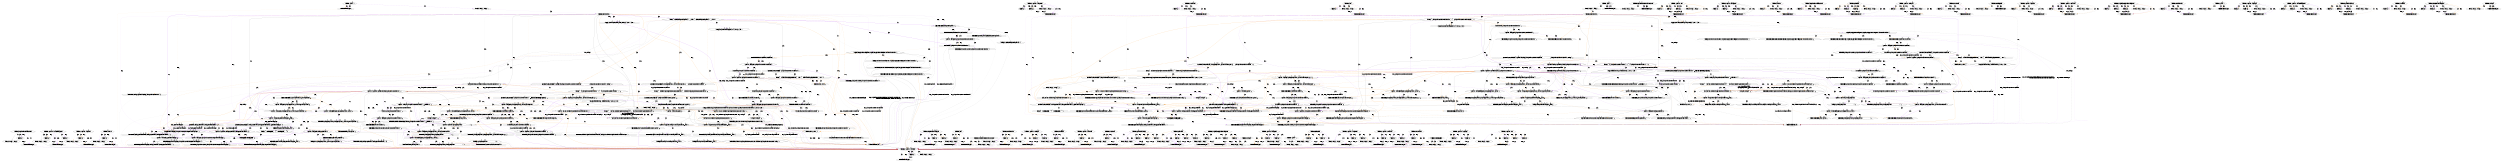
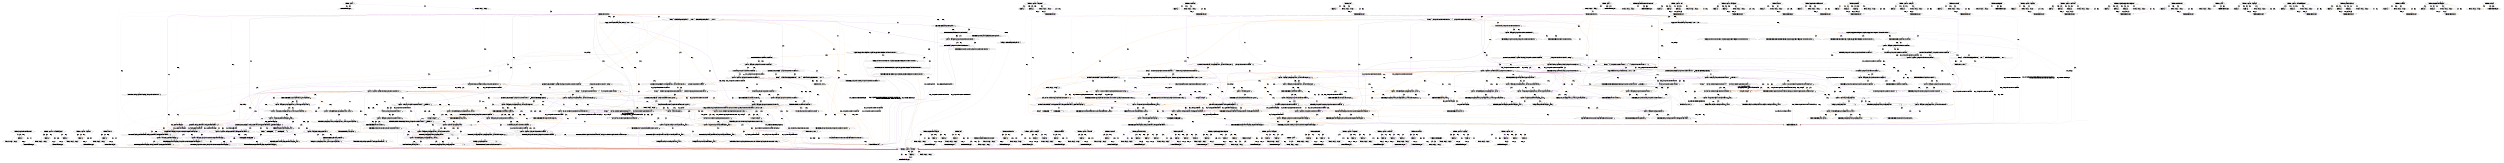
node "<(LOCAL,bool generate_draft_pages: bool)<SUB>36</SUB>>": removed
node "<(LOCAL,bool generate_draft_pages: bool)<SUB>38</SUB>>": removed
node "<(LOCAL,DidFinishPrinting : DidFinishPrinting)<SUB>8</SUB>>": removed
node "<(LOCAL,DidFinishPrinting : DidFinishPrinting)<SUB>23</SUB>>": removed
